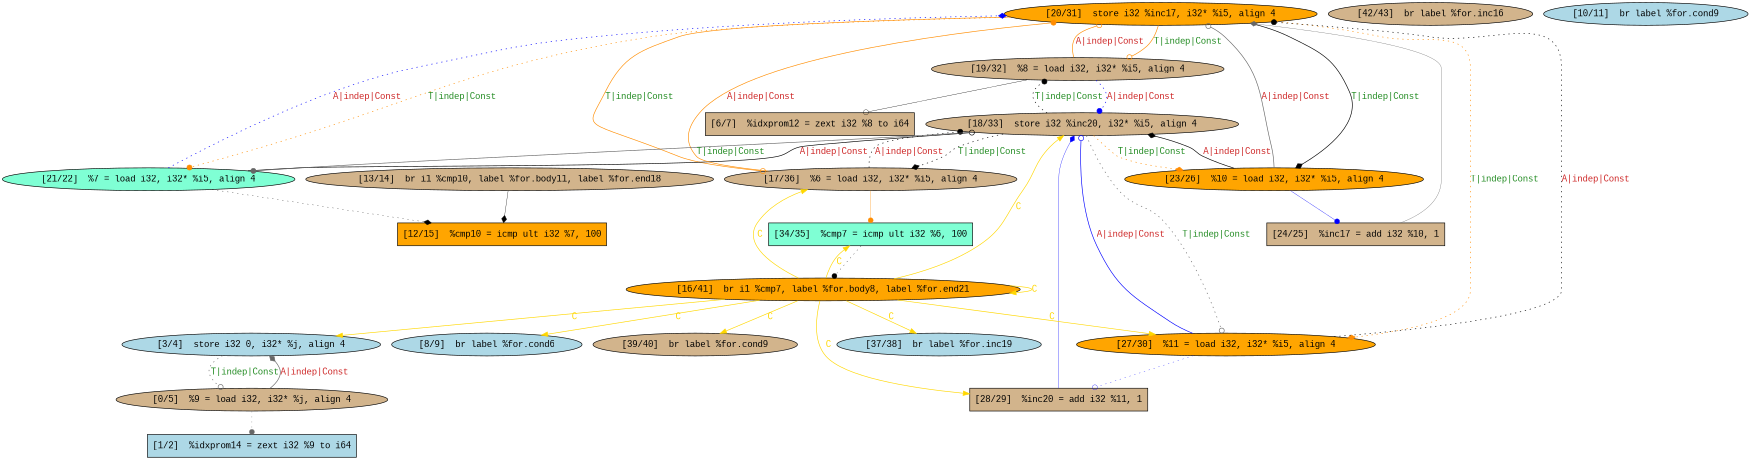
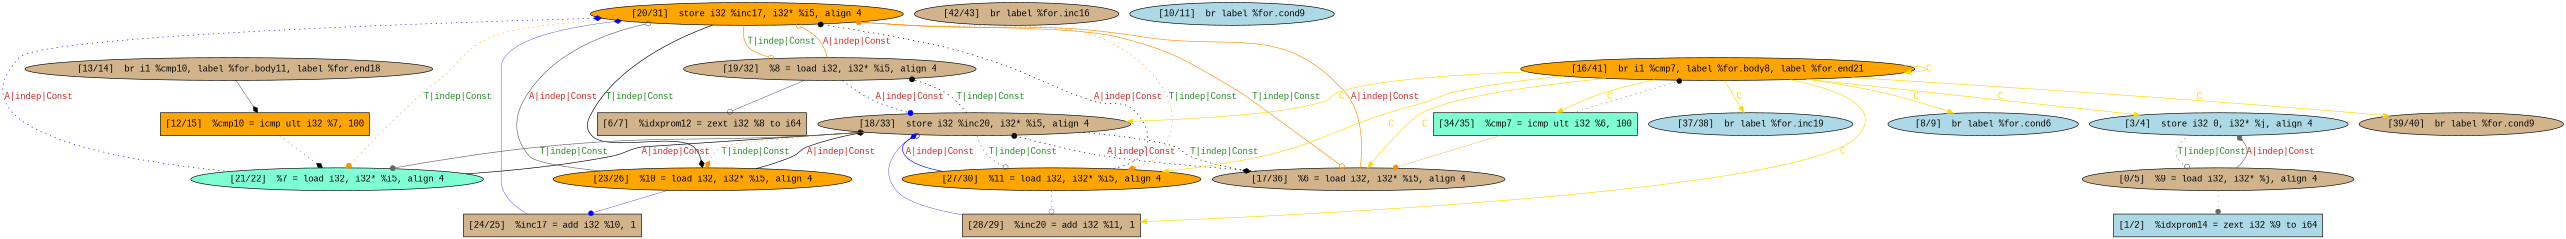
edge "[24/25]  %inc17 = add i32 %10, 1" -> "[20/31]  store i32 %inc17, i32* %i5, align 4": color gray40 -> blue
edge "[17/36]  %6 = load i32, i32* %i5, align 4" -> "[34/35]  %cmp7 = icmp ult i32 %6, 100": reversed
edge "[21/22]  %7 = load i32, i32* %i5, align 4" -> "[12/15]  %cmp10 = icmp ult i32 %7, 100": reversed
